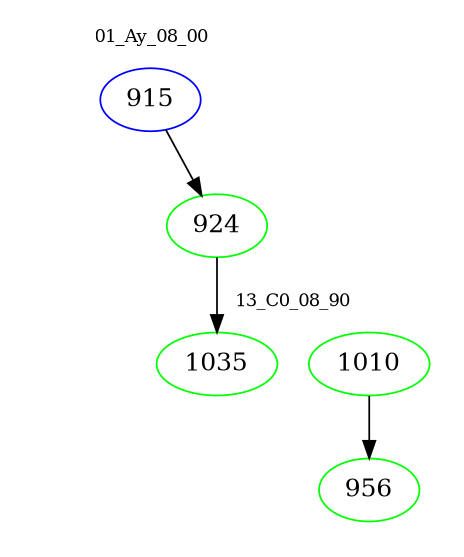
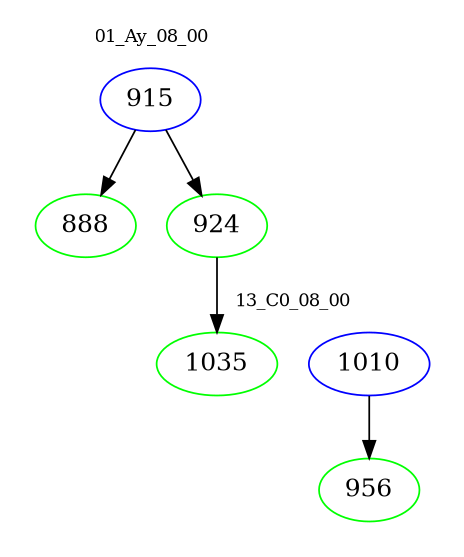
node "888": added
cluster "13_C0_08_90": label "13_C0_08_90" -> "13_C0_08_00"
node "1010": color green -> blue
